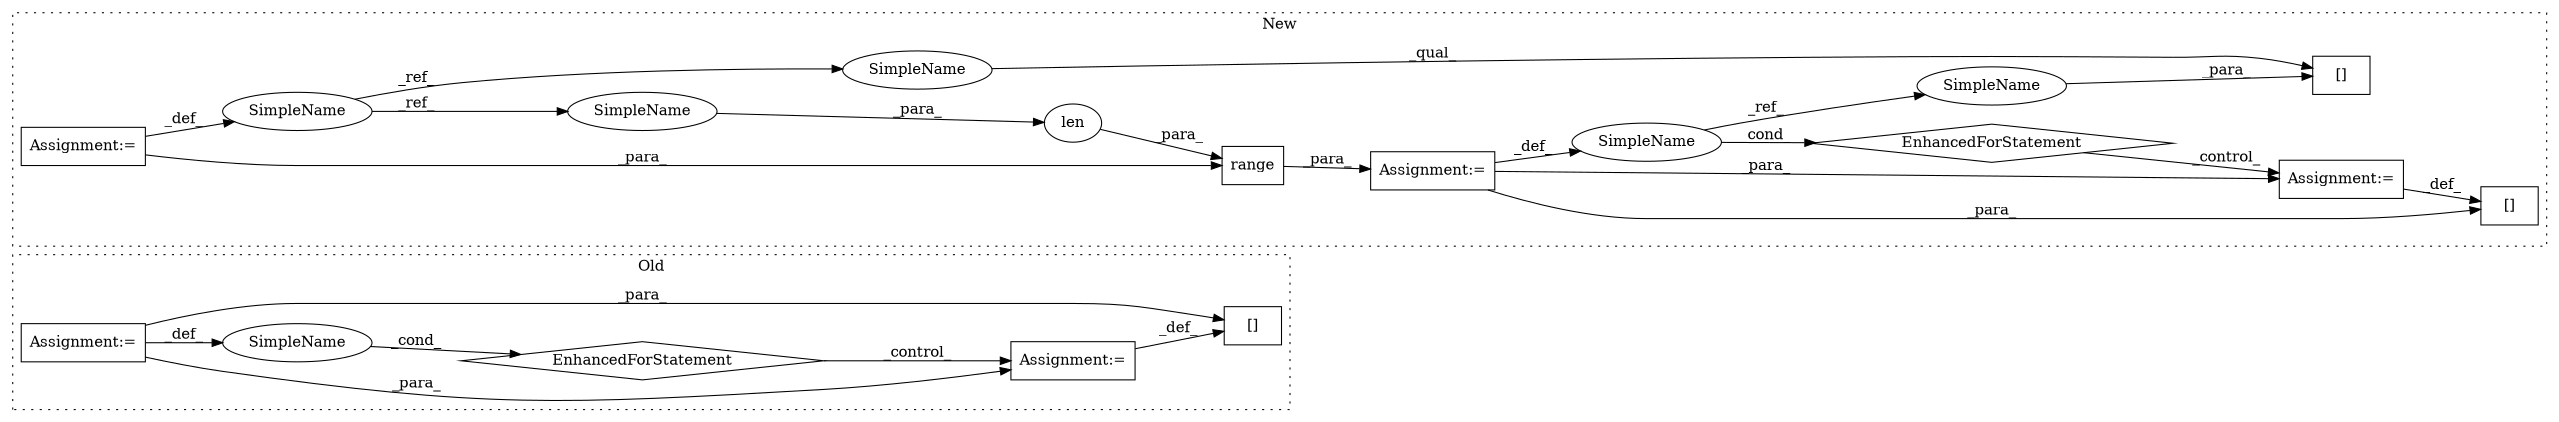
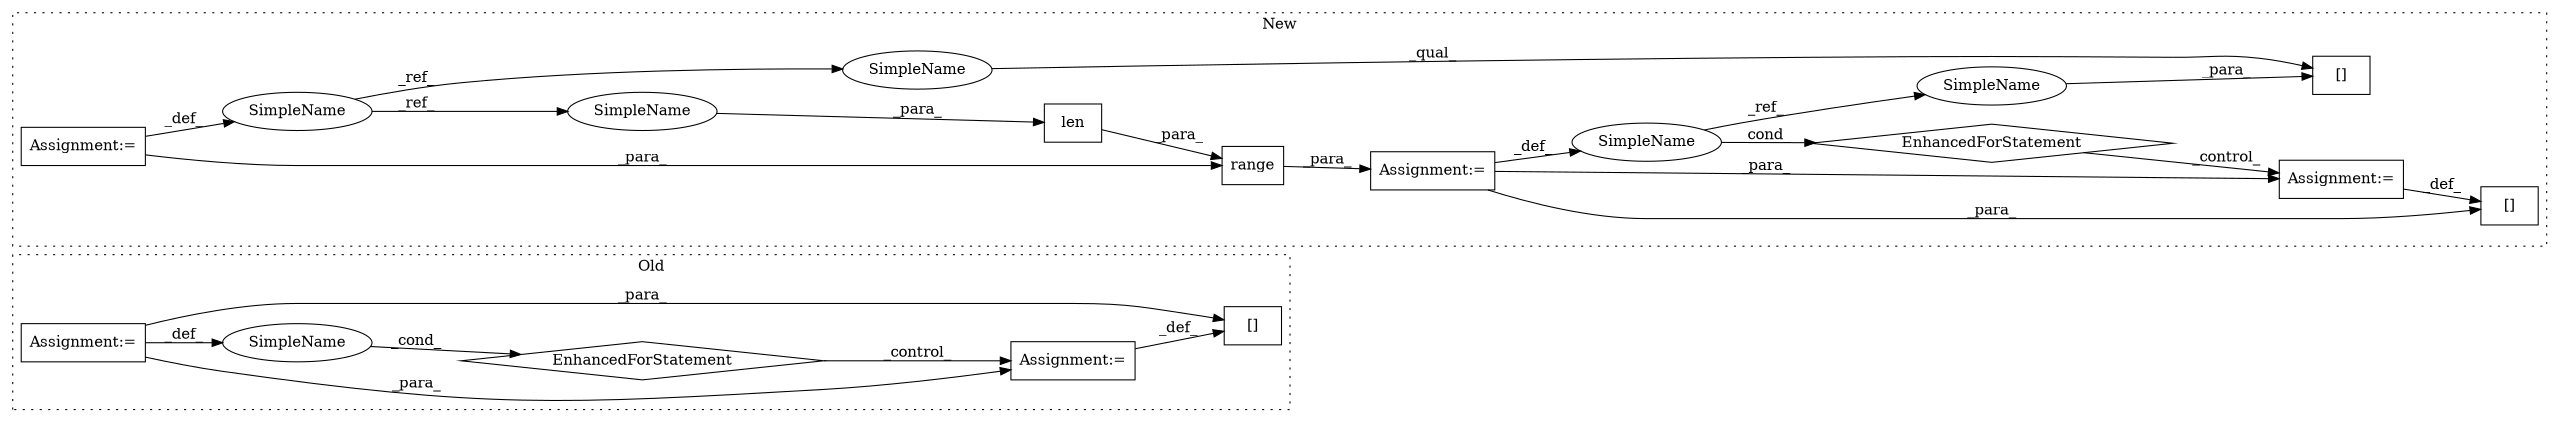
node "len": shape ellipse -> box
